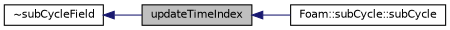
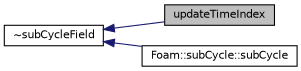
edge "Foam::subCycle::subCycle" -> "updateTimeIndex": now "Foam::subCycle::subCycle" -> "~subCycleField"
